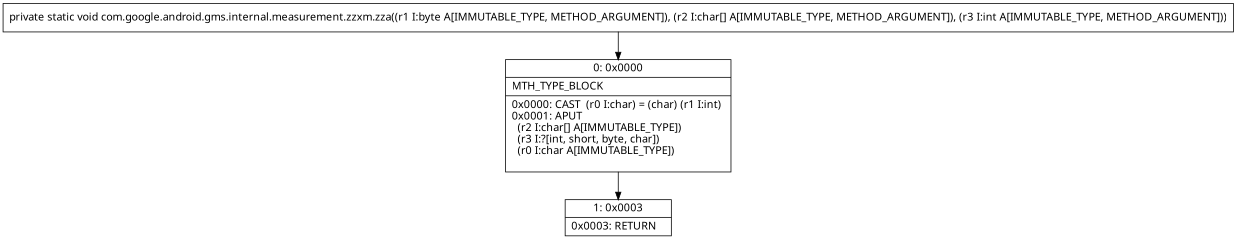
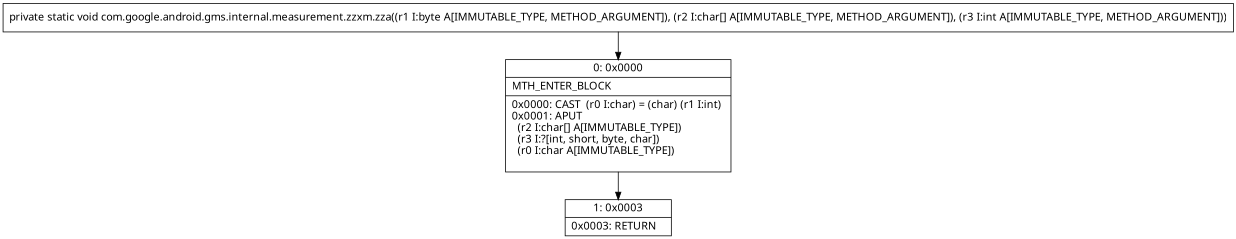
node "0: 0x0000": text "MTH_TYPE_BLOCK" -> "MTH_ENTER_BLOCK"
